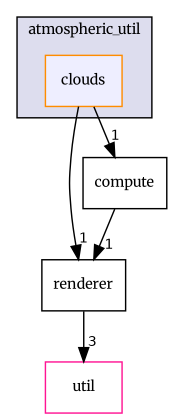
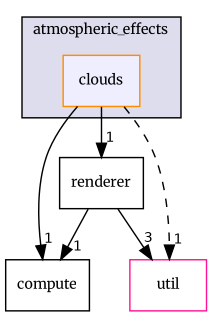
cluster "atmospheric_util": label "atmospheric_util" -> "atmospheric_effects"
edge "clouds" -> "util": added
edge "compute" -> "renderer": reversed
